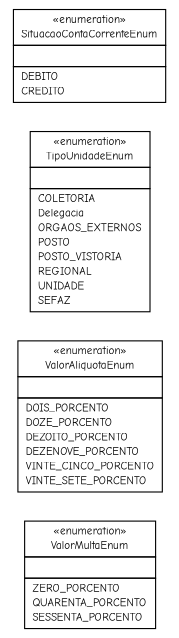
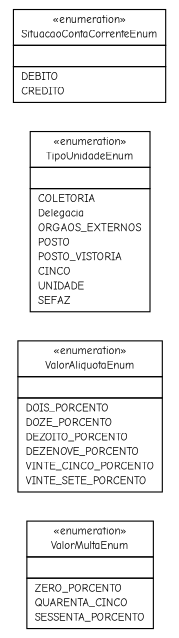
node "TipoUnidadeEnum": text "REGIONAL" -> "CINCO"
node "ValorMultaEnum": text "QUARENTA_PORCENTO" -> "QUARENTA_CINCO"
